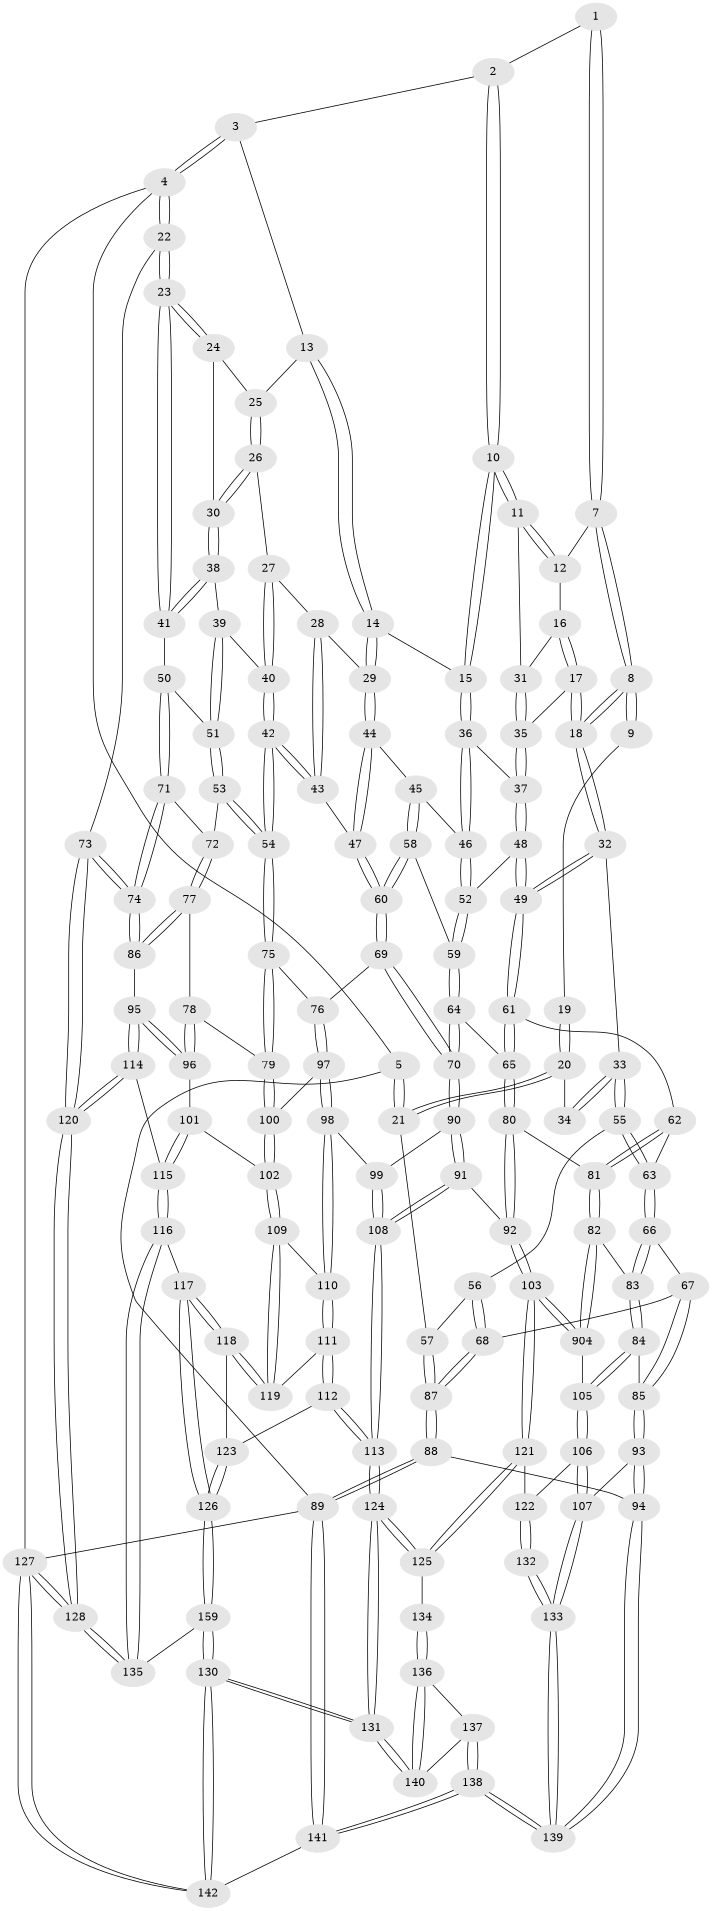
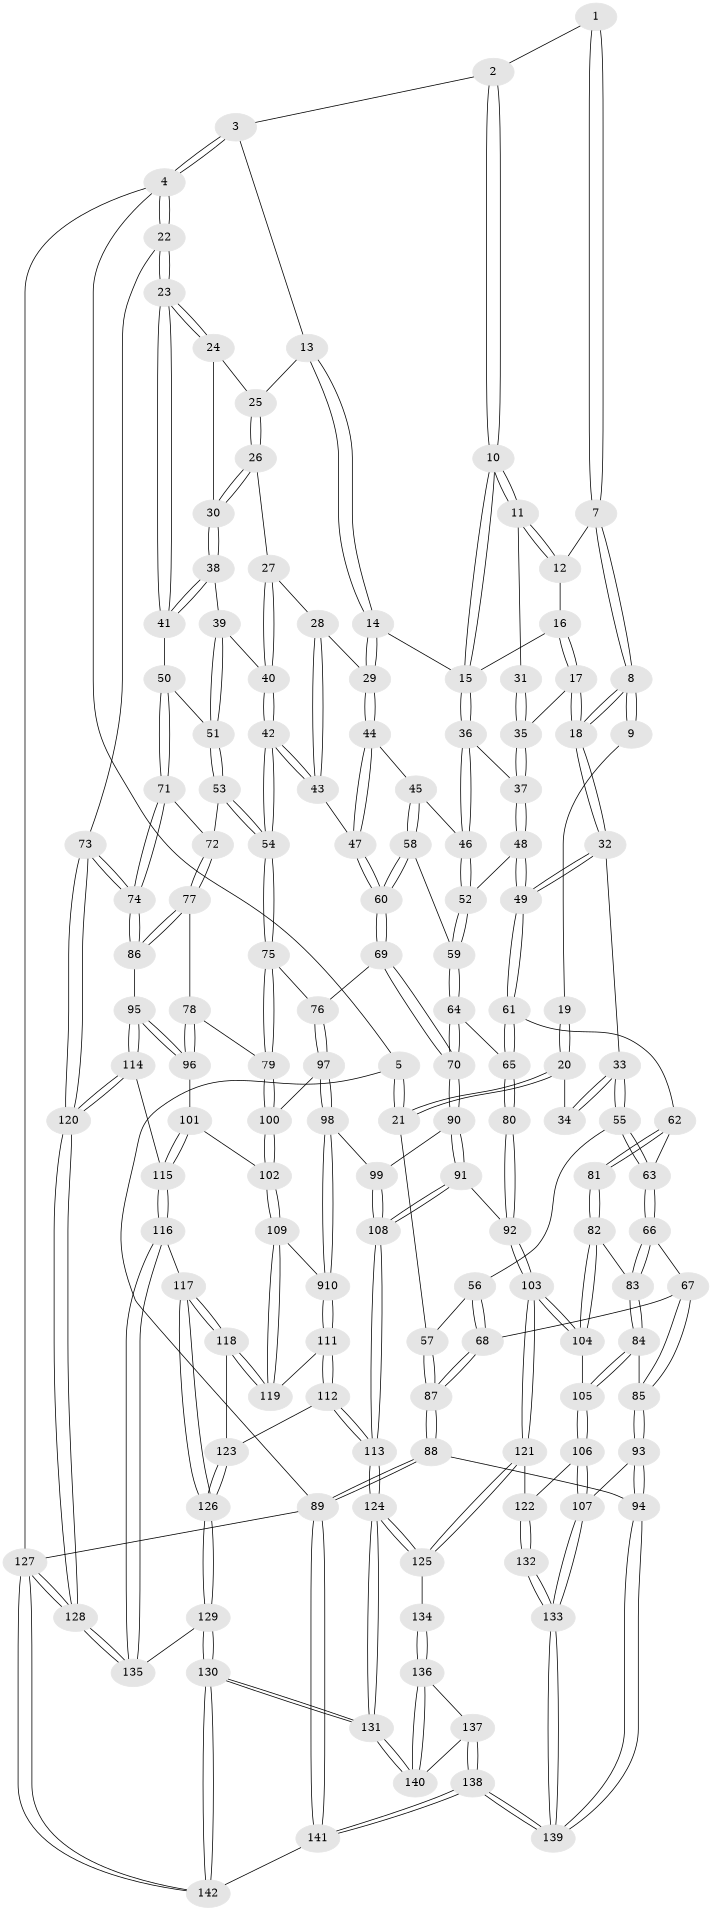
edge "16" -- "31": now "16" -- "15"
edge "80" -- "81": removed
node "110": label "110" -> "910"
node "904": label "904" -> "104"
node "159": label "159" -> "129"
